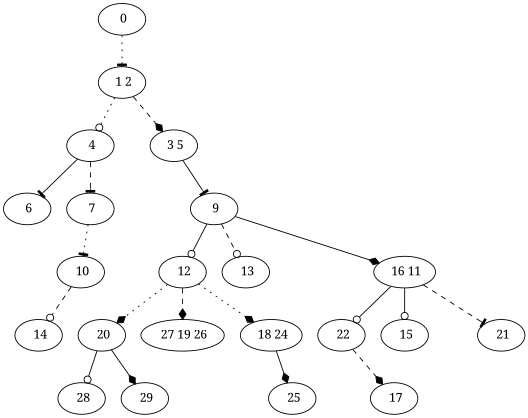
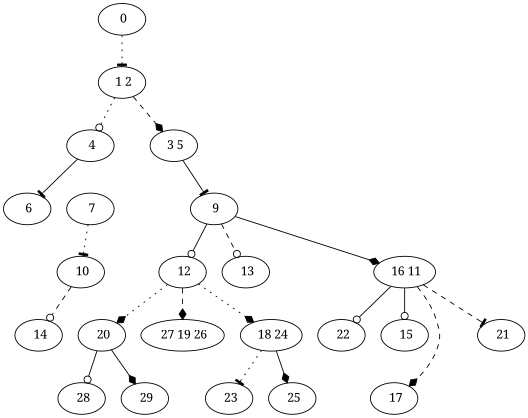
edge "4" -> "7": removed
edge "22" -> "17": now "16 11" -> "17"
node "23": added
